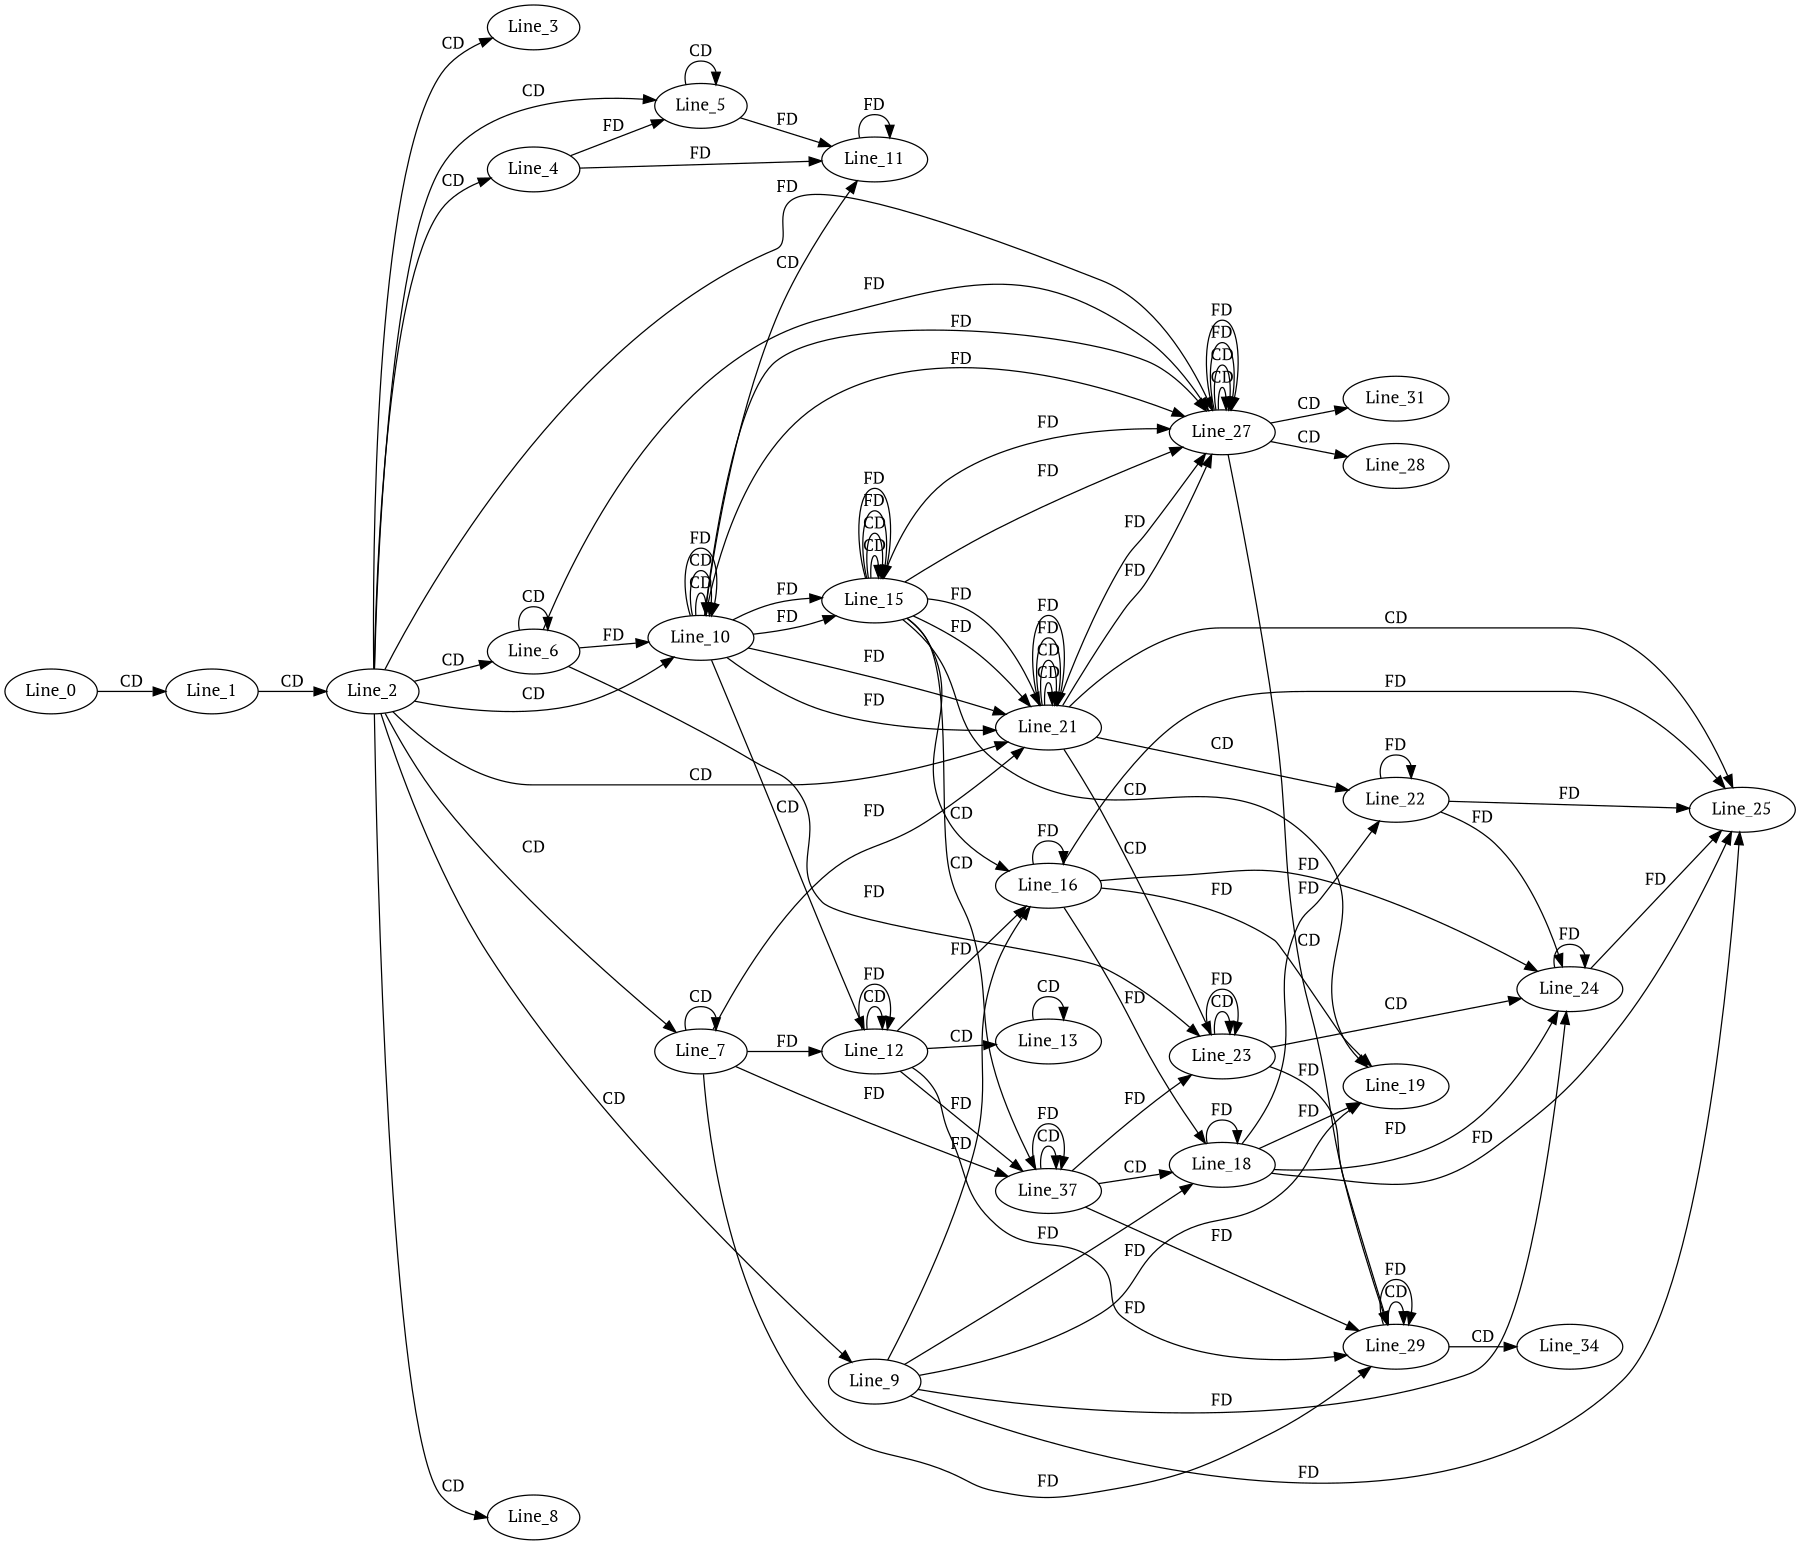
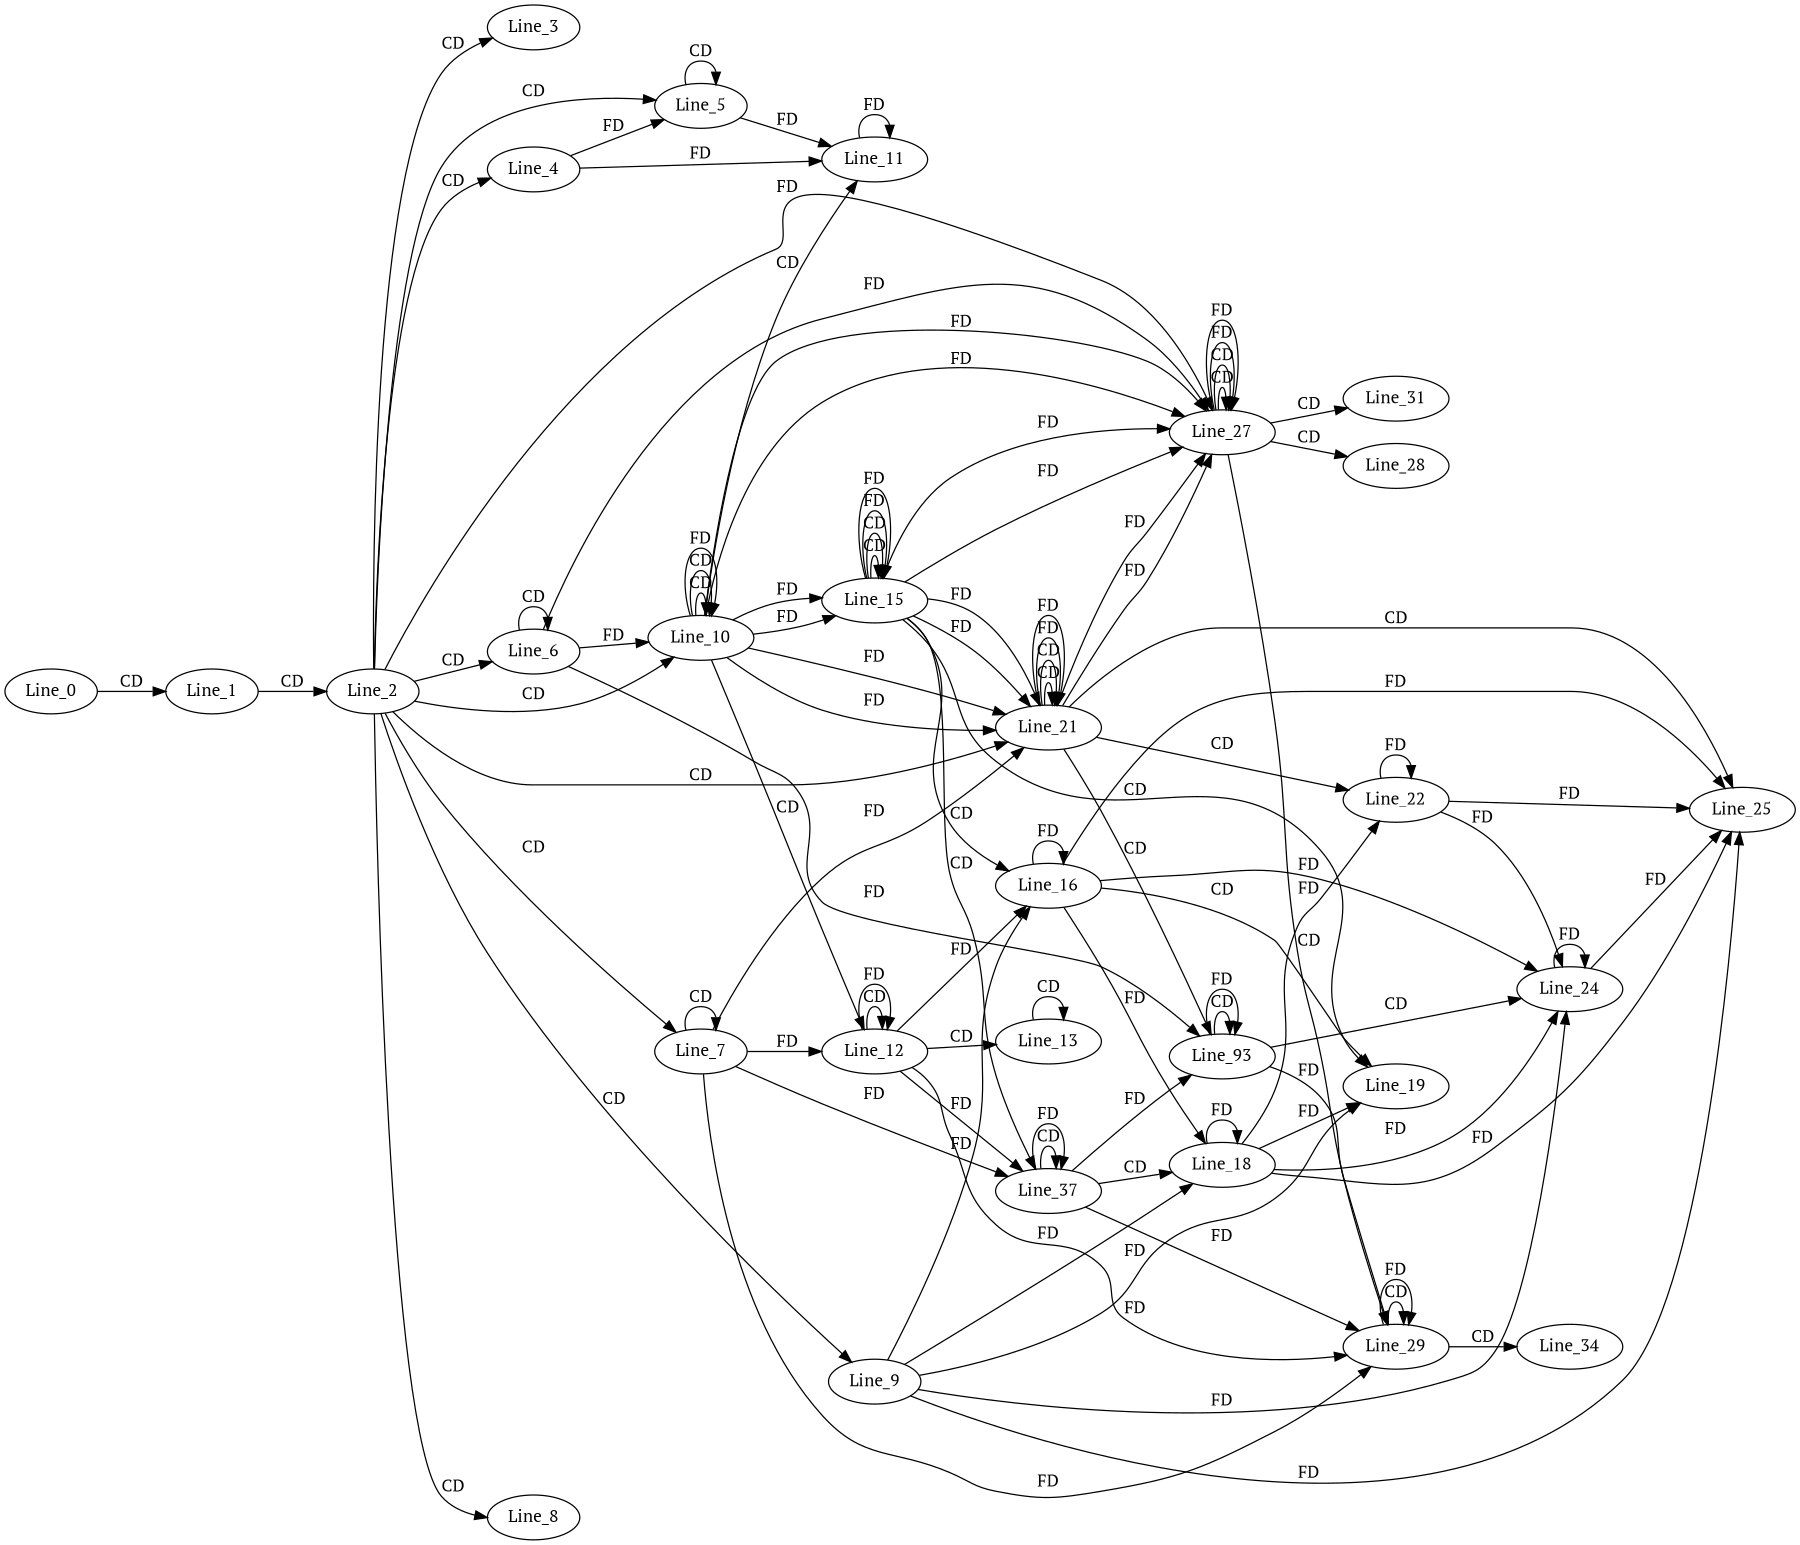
edge "Line_16" -> "Line_19": label "FD" -> "CD"
node "Line_23": label "Line_23" -> "Line_93"
